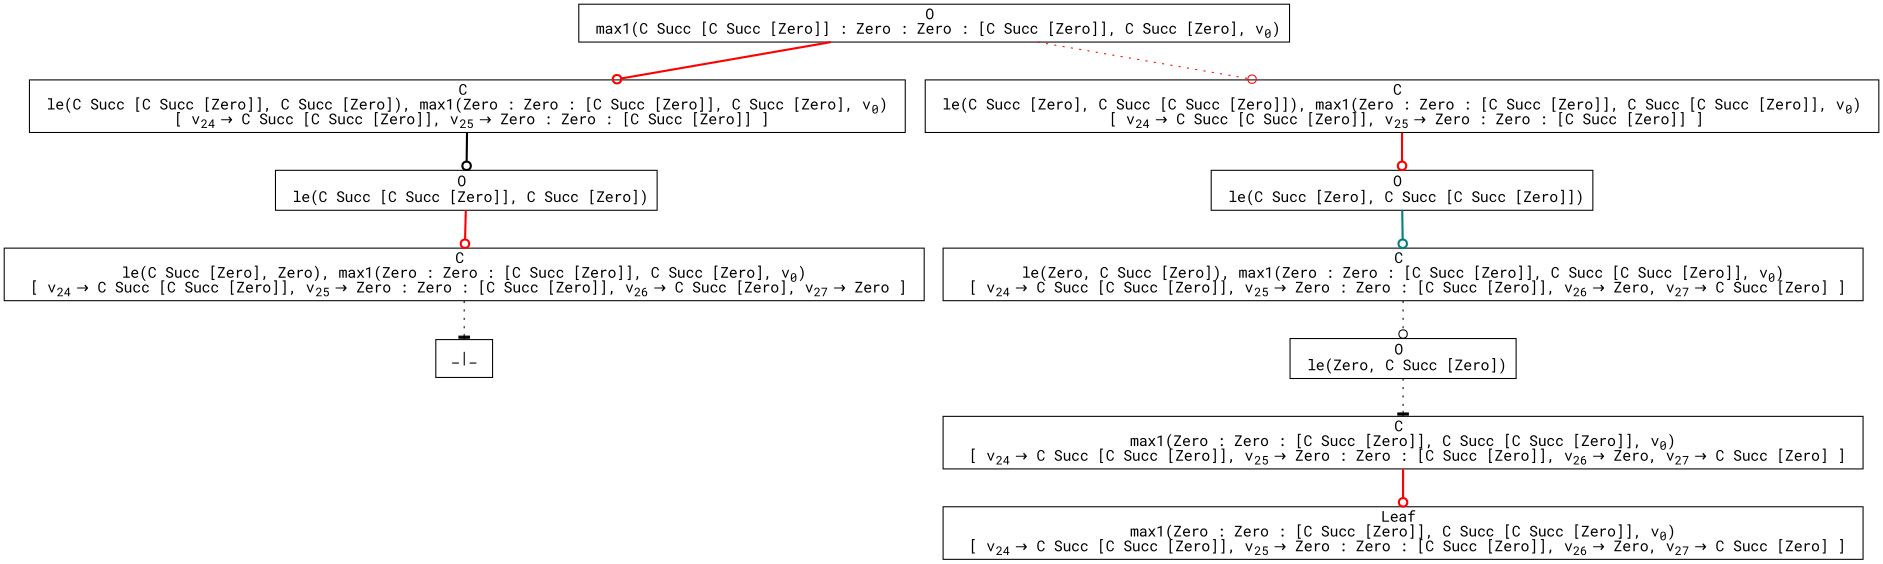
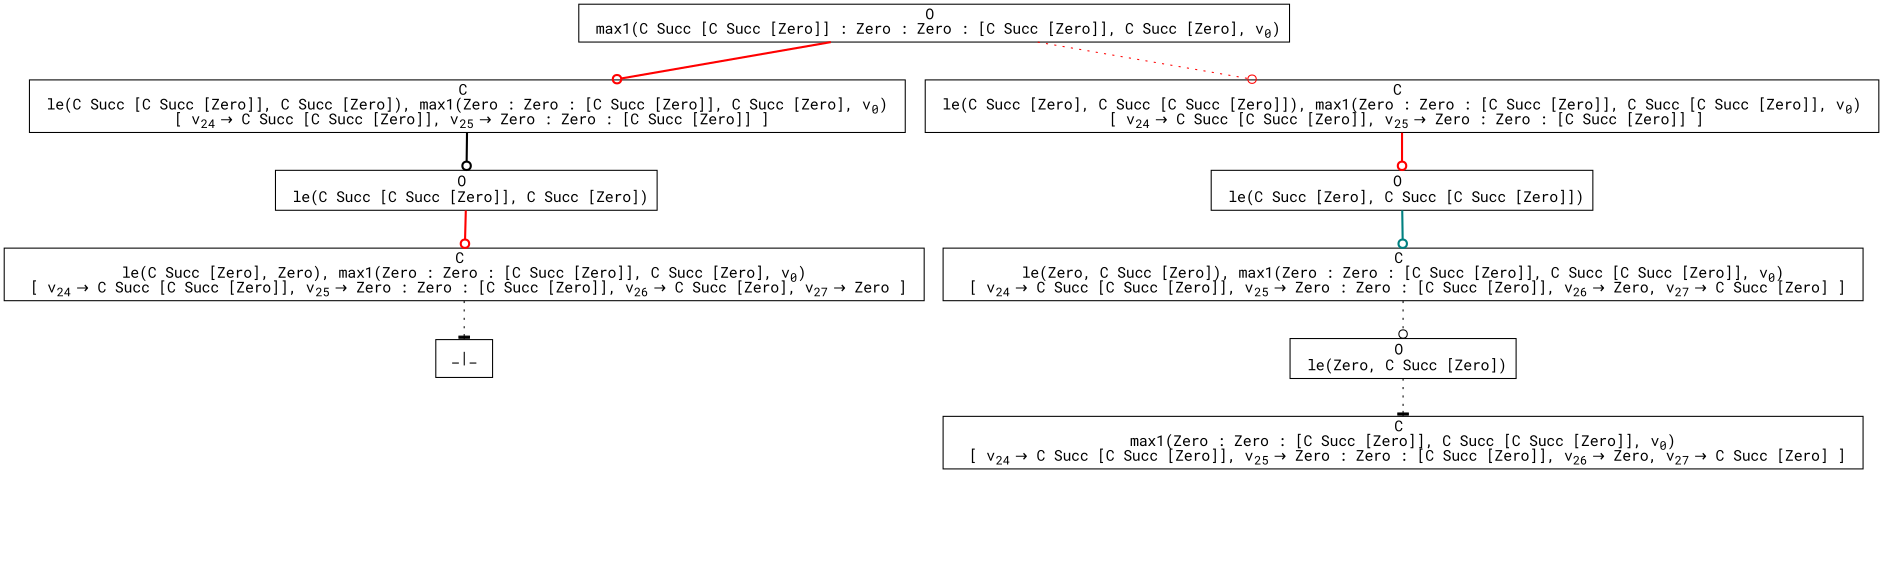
node "Leaf": removed
